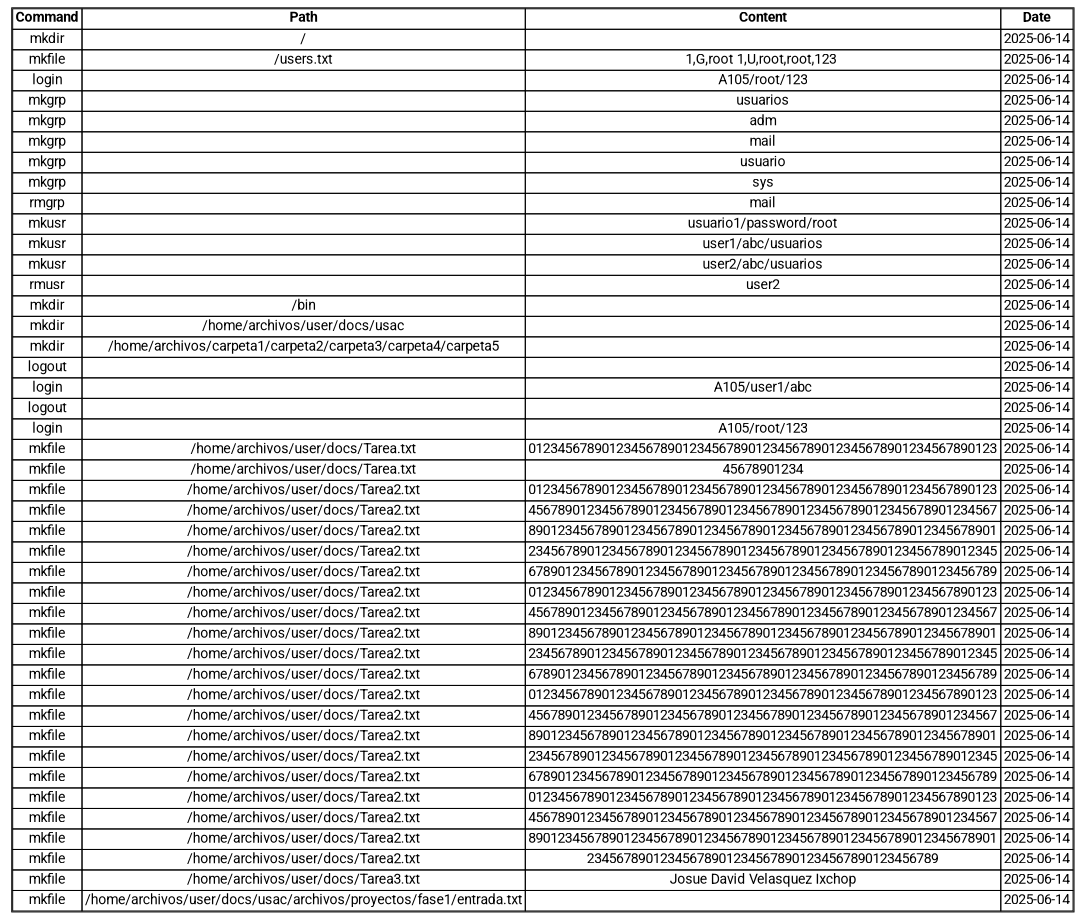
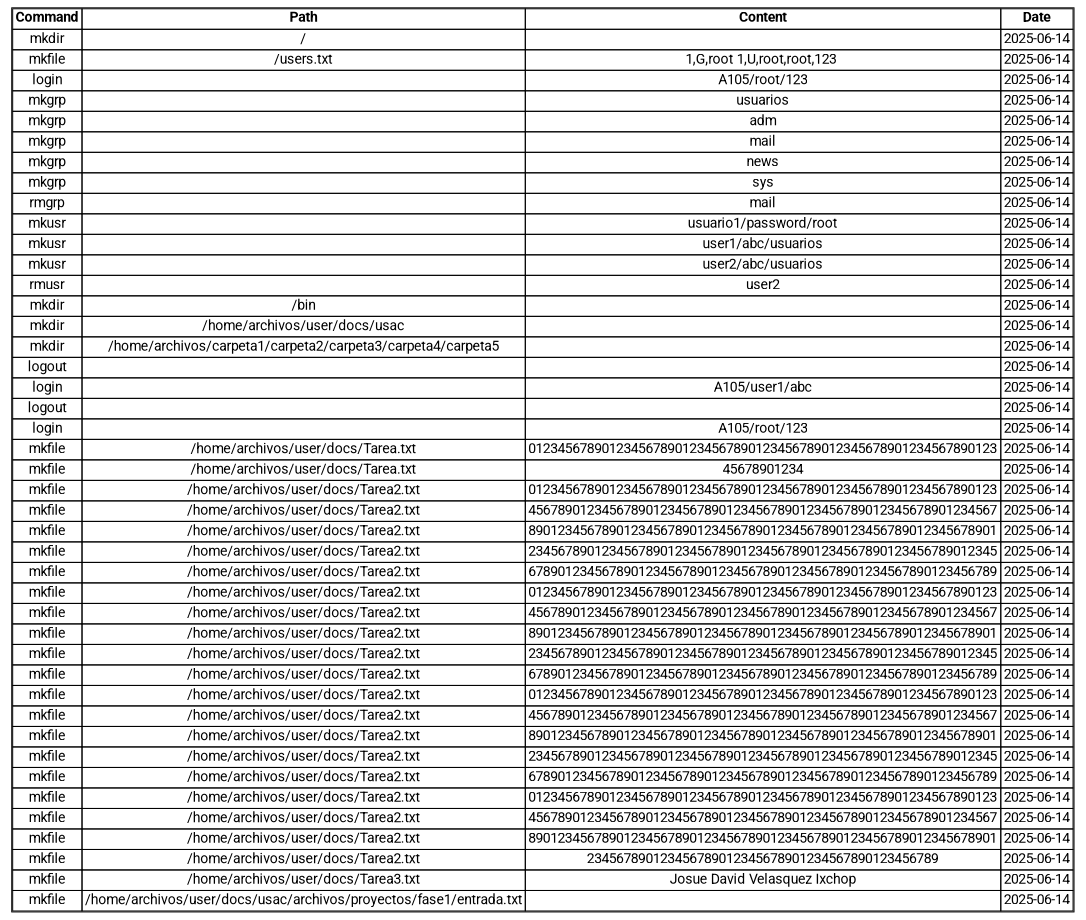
node "Command": text "usuario" -> "news"
